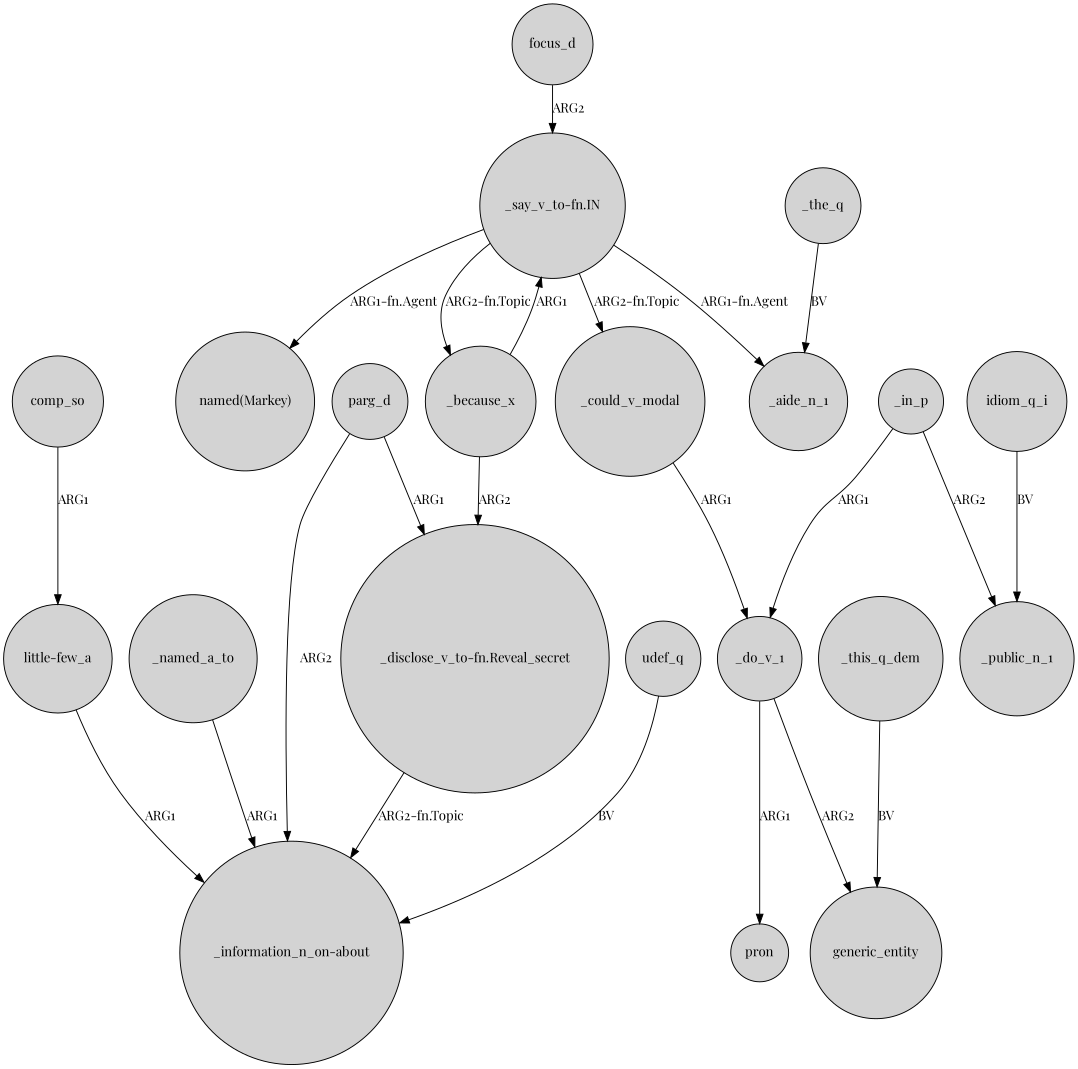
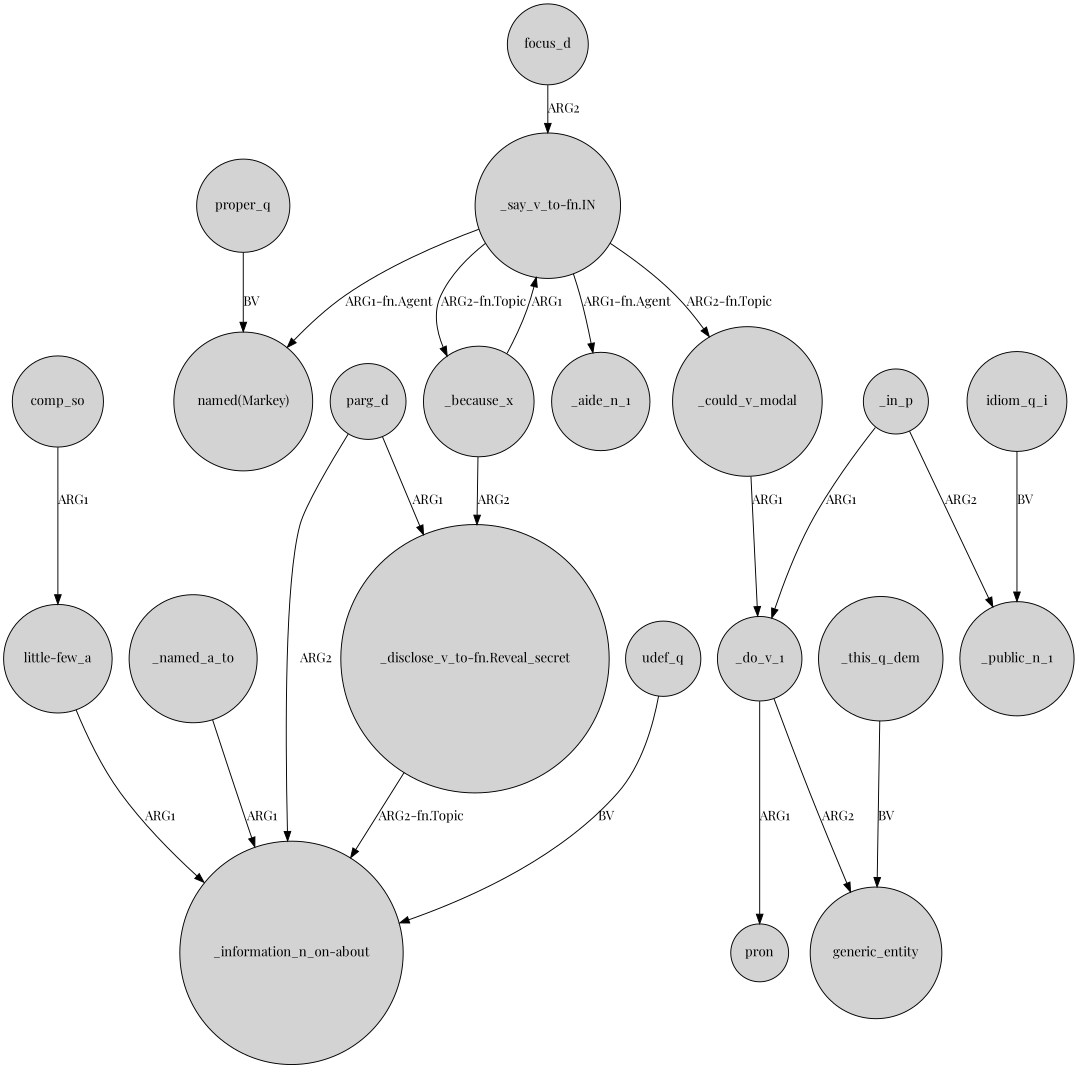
node "proper_q": added
node "_the_q": removed
